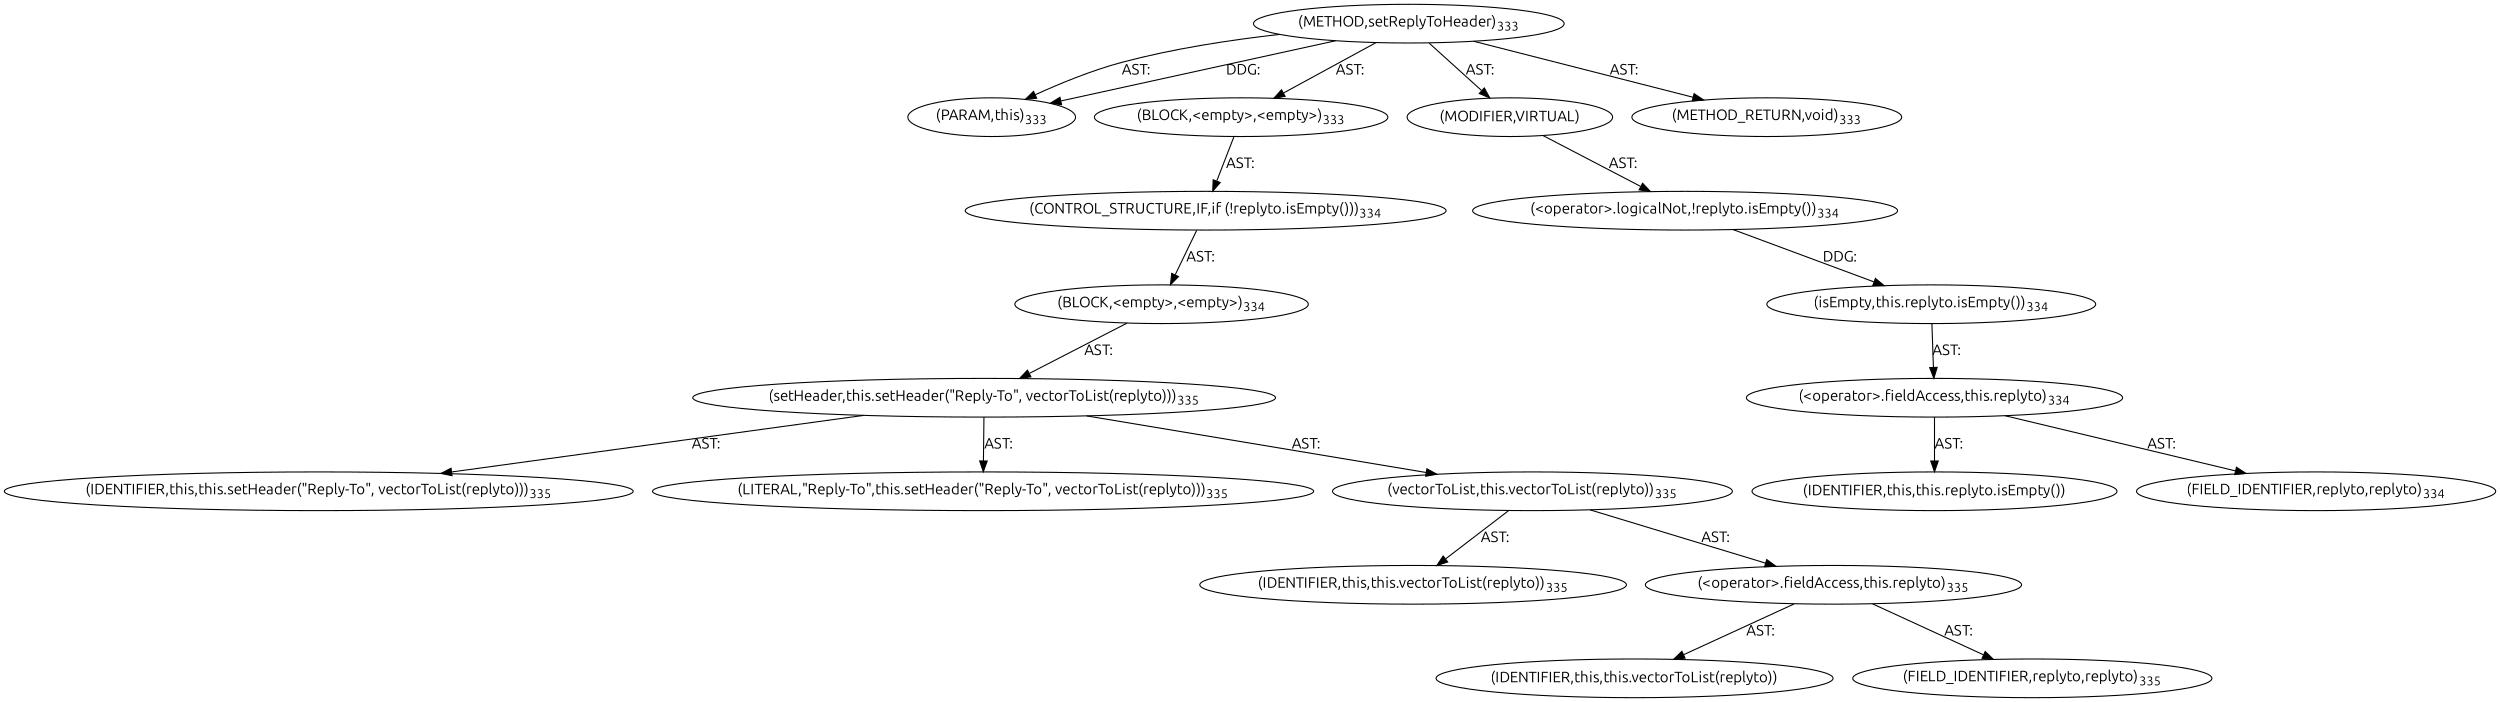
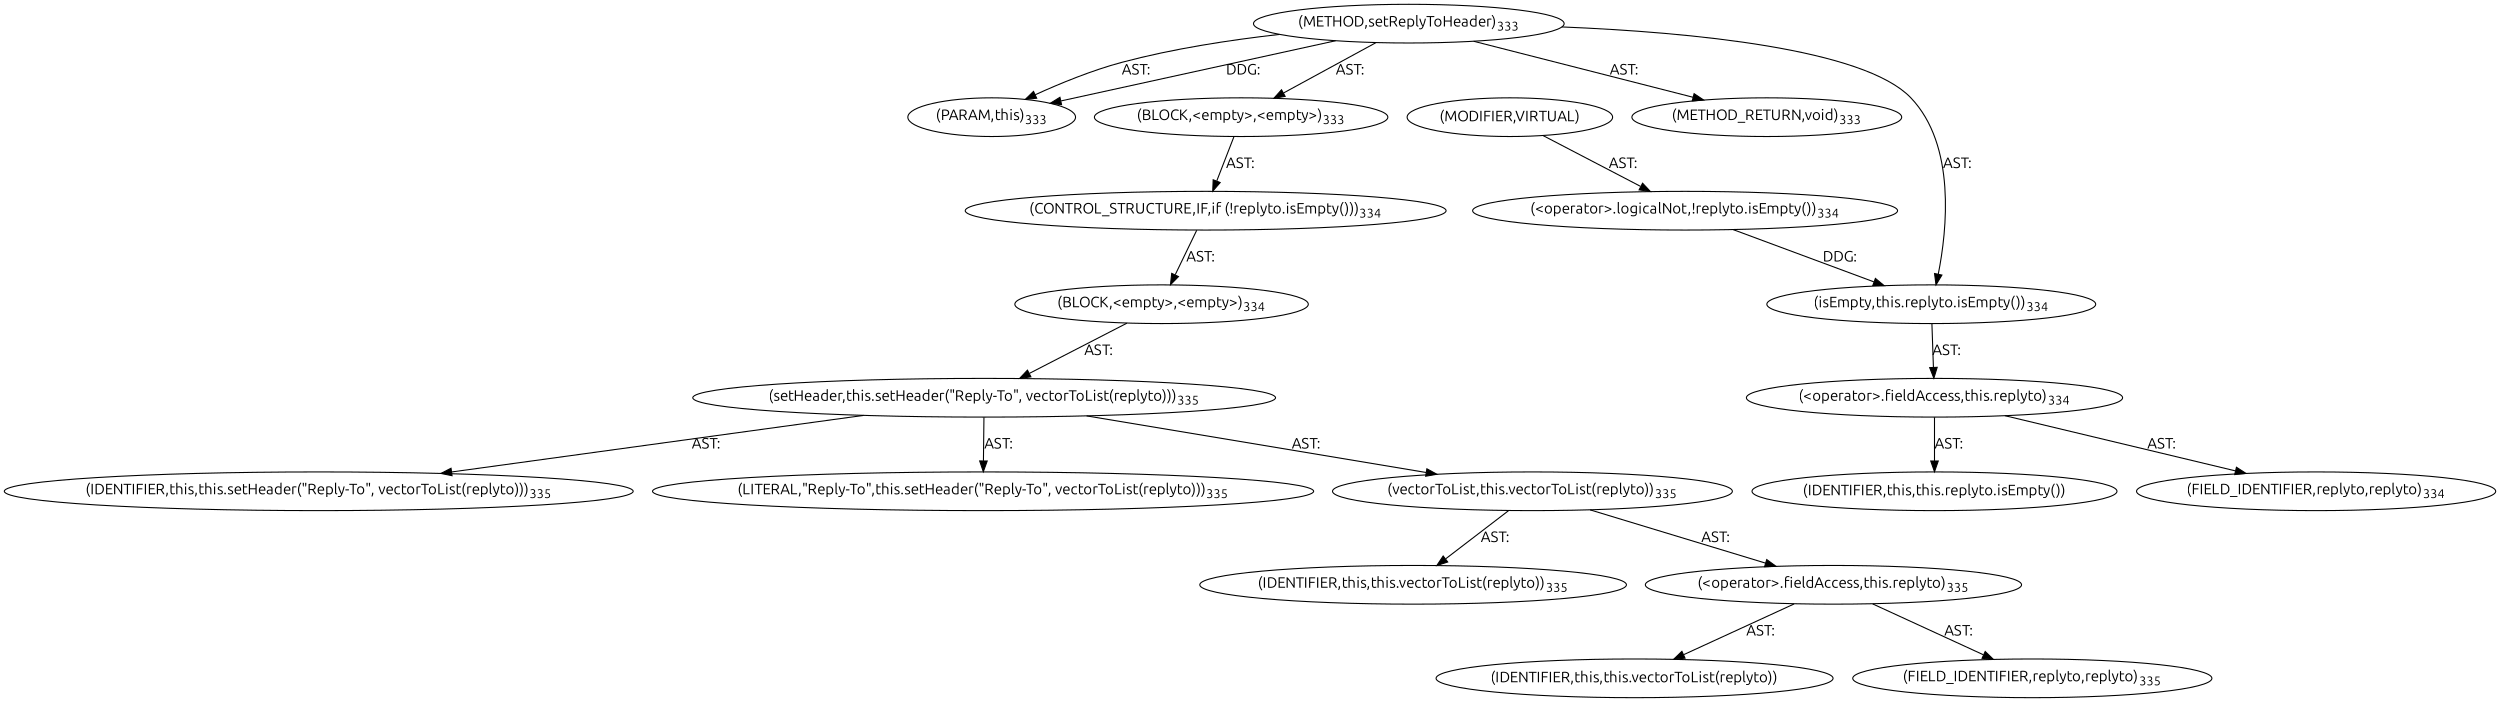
edge "(METHOD,setReplyToHeader)" -> "(MODIFIER,VIRTUAL)": now "(METHOD,setReplyToHeader)" -> "(isEmpty,this.replyto.isEmpty())"
